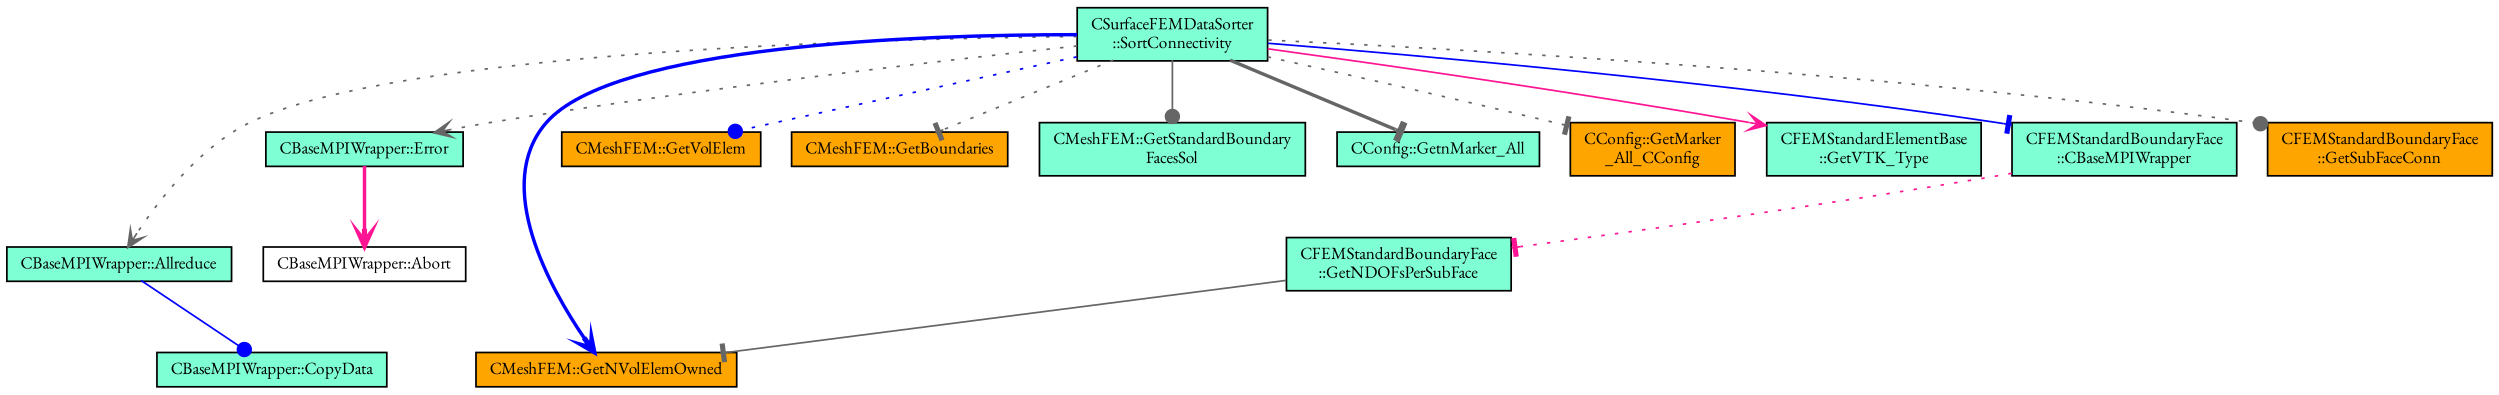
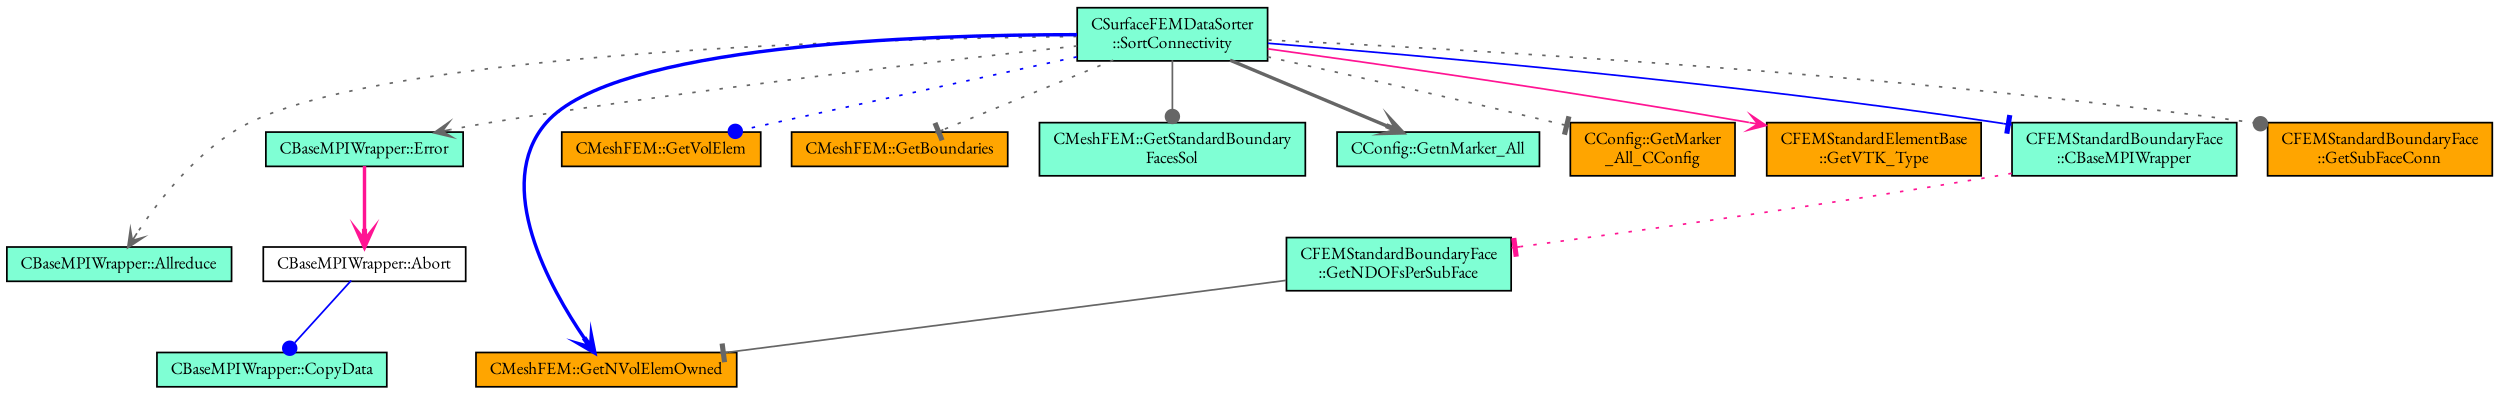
edge "CSurfaceFEMDataSorter ::SortConnectivity" -> "CConfig::GetnMarker_All": arrowhead tee -> vee
node "CFEMStandardElementBase ::GetVTK_Type": fillcolor aquamarine -> orange
edge "CBaseMPIWrapper::Allreduce" -> "CBaseMPIWrapper::CopyData": now "CBaseMPIWrapper::Abort" -> "CBaseMPIWrapper::CopyData"
